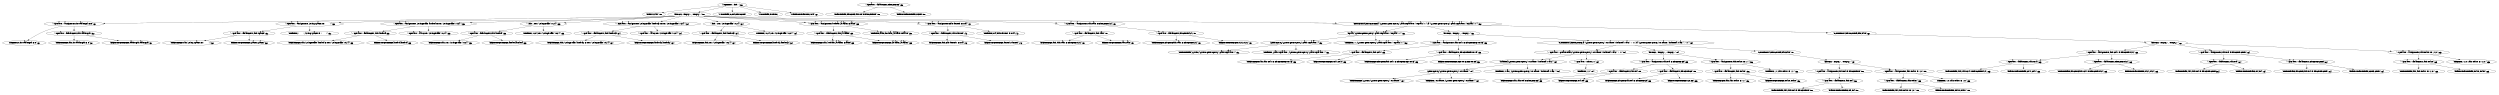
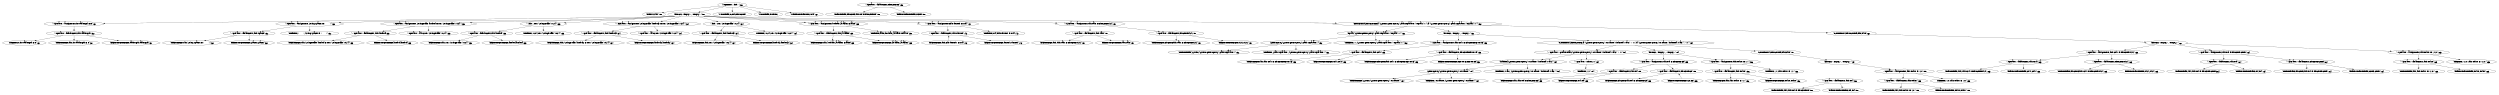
edge "(<operator>.assignment,int tablength = 8)" -> "(LITERAL,8,int tablength = 8)": now "(<operator>.fieldAccess,this.tablength)" -> "(LITERAL,8,int tablength = 8)"
edge "(<operator>.fieldAccess,this.destDir)" -> "(IDENTIFIER,this,File destDir = null)": reversed
edge "(FIELD_IDENTIFIER,REMOVE,REMOVE)" -> "(<operator>.fieldAccess,FixCRLF.REMOVE)": reversed
node "(<operator>.assignment,this.eol = FixCRLF.LF)": removed
edge "(<operator>.fieldAccess,FixCRLF.CR)" -> "(FIELD_IDENTIFIER,CR,CR)": reversed
